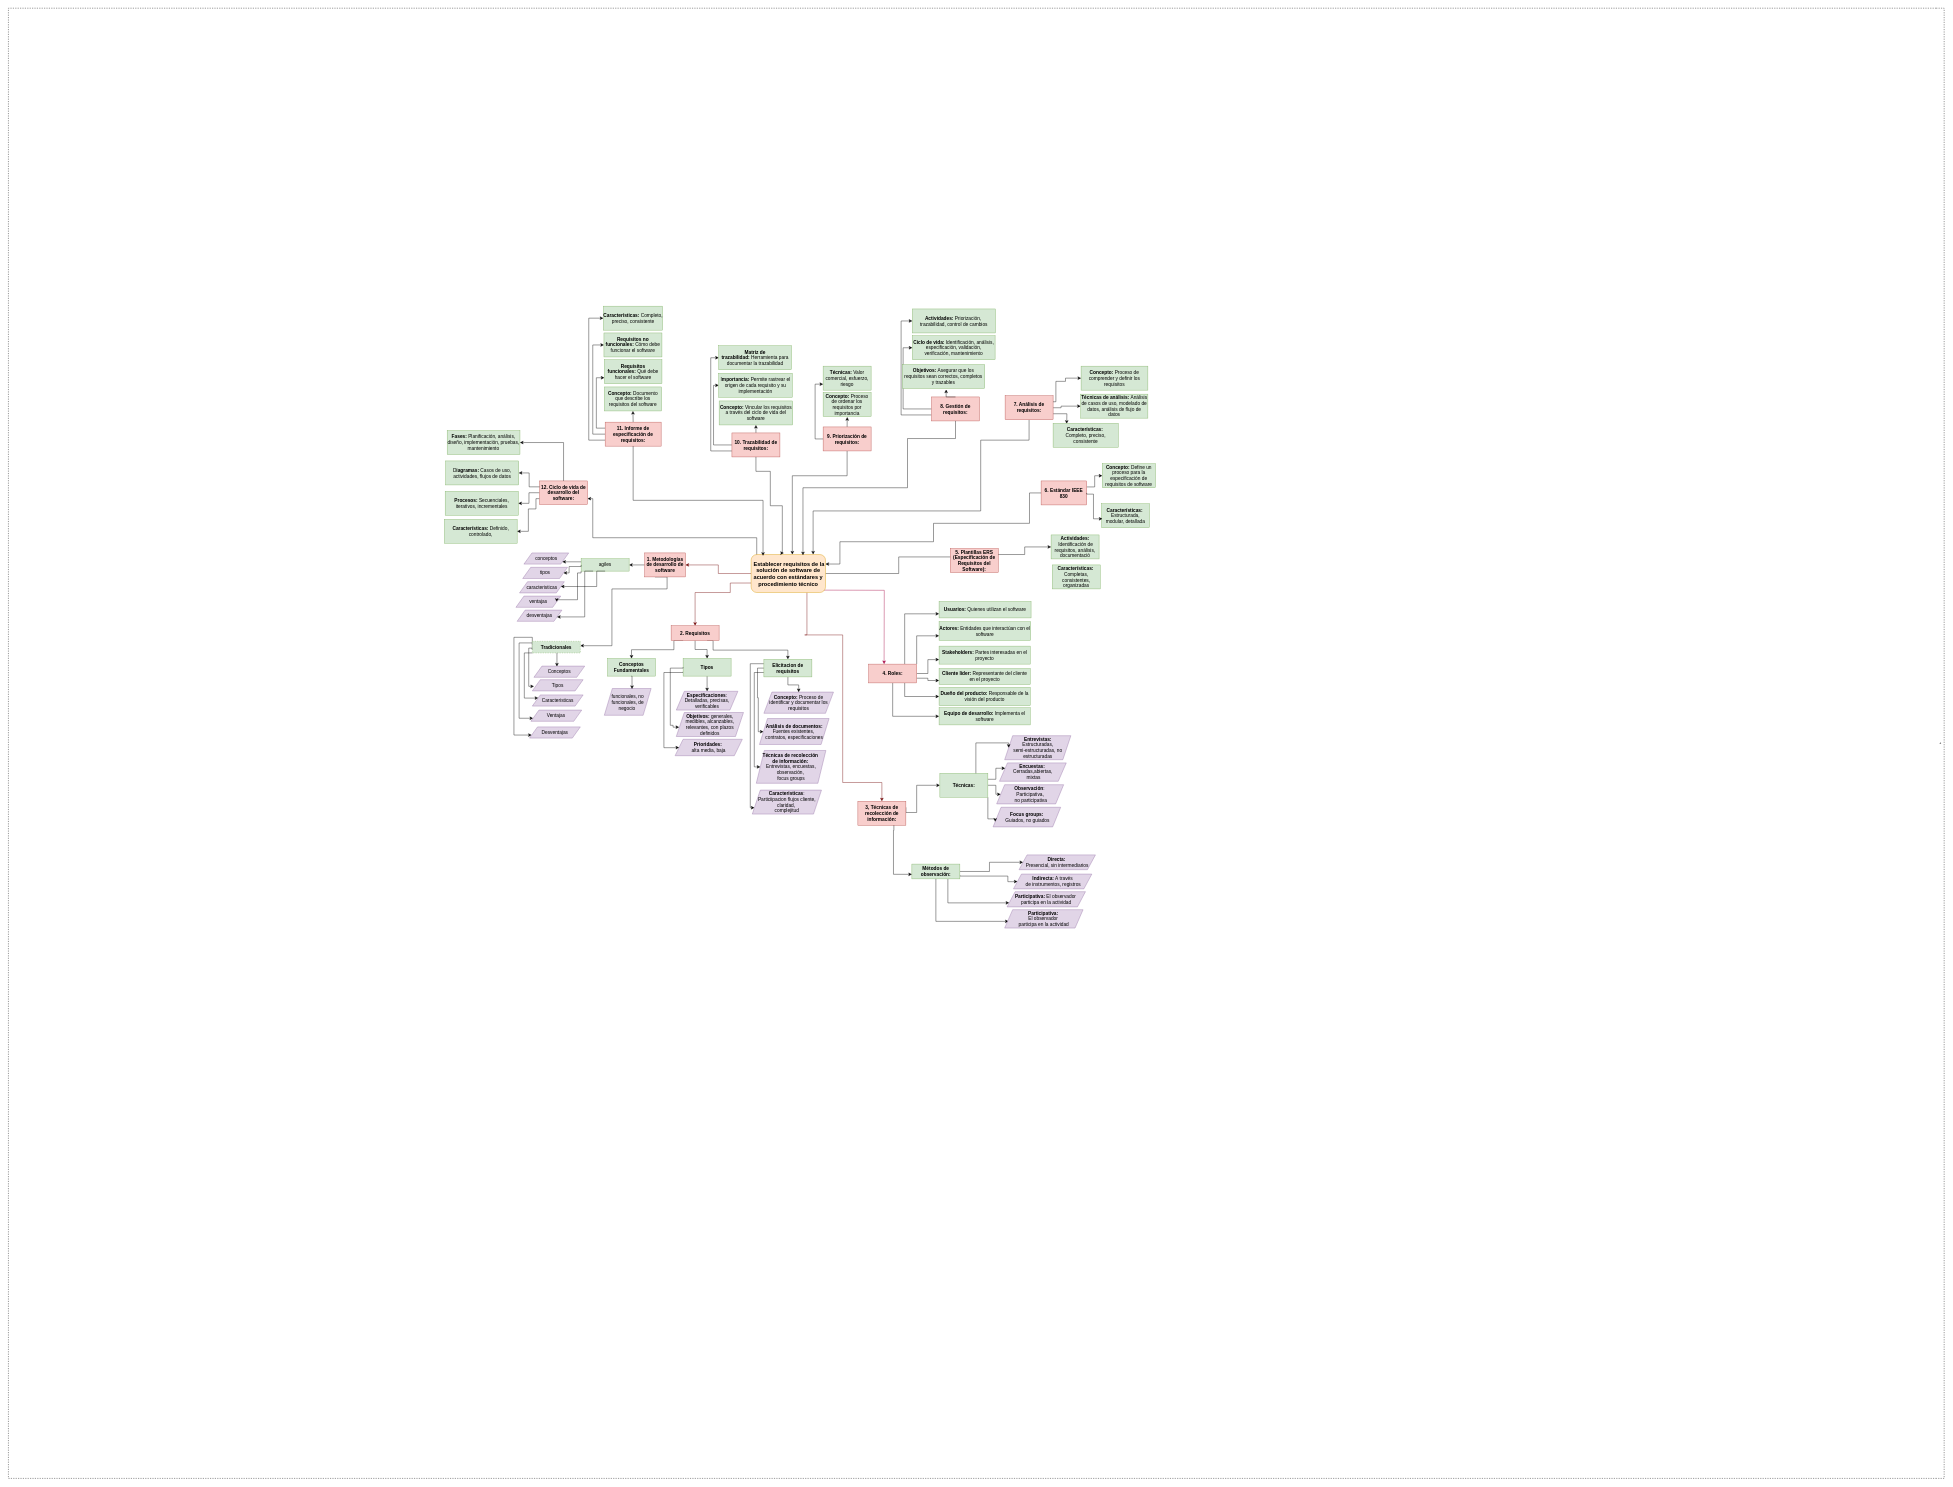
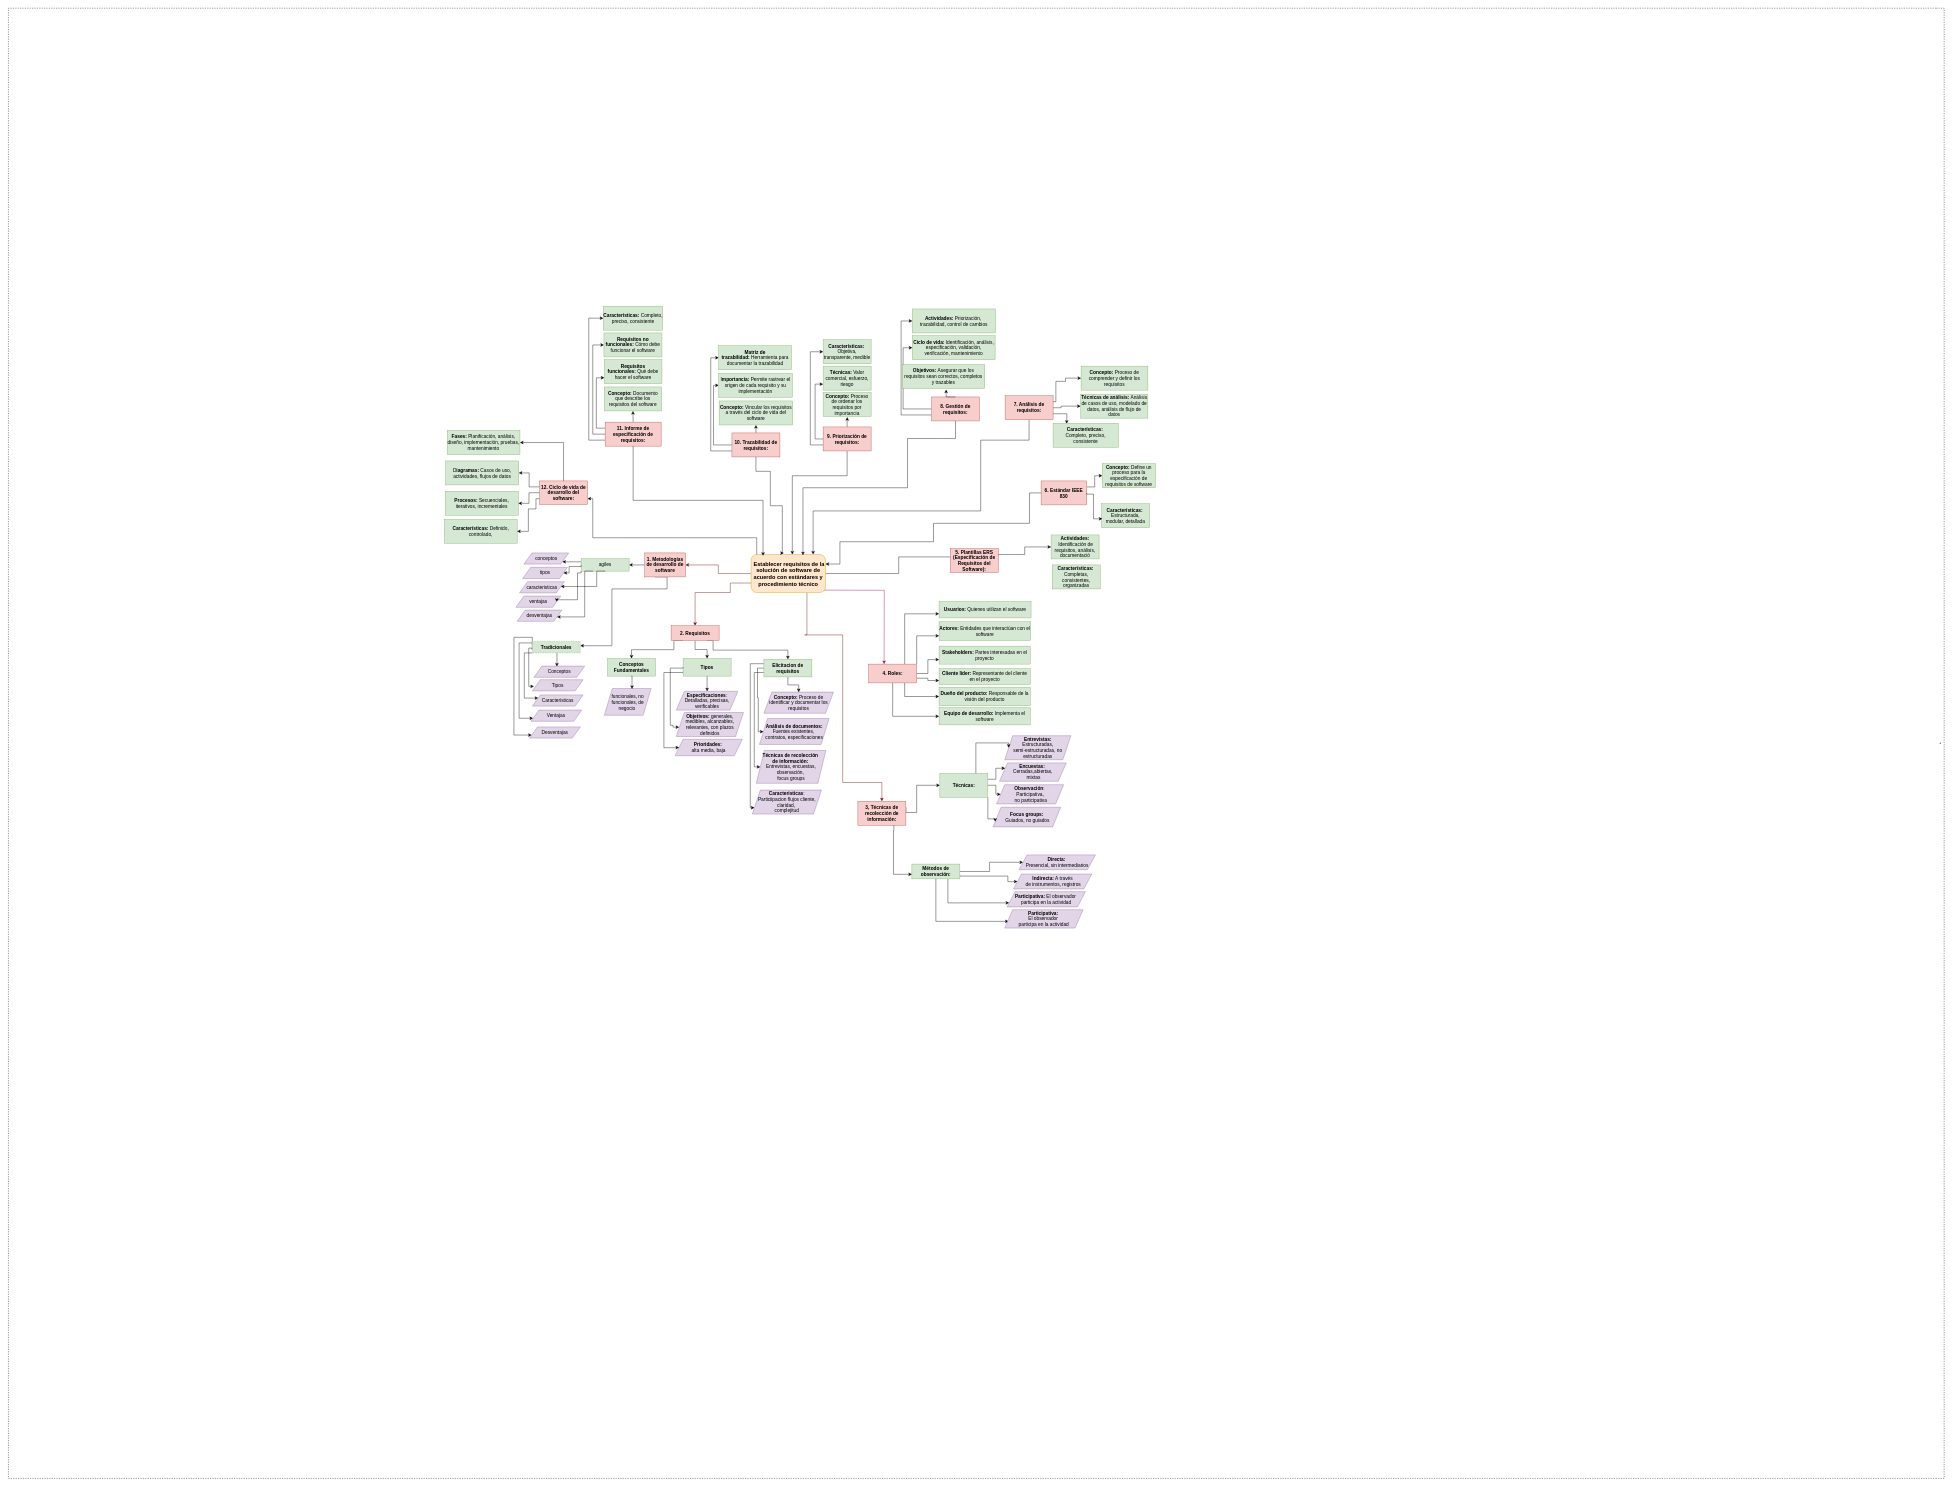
edge "9. Priorización de requisitos:" -> "Características: Objetiva, transparente, medible": added
node "Características: Objetiva, transparente, medible": added
